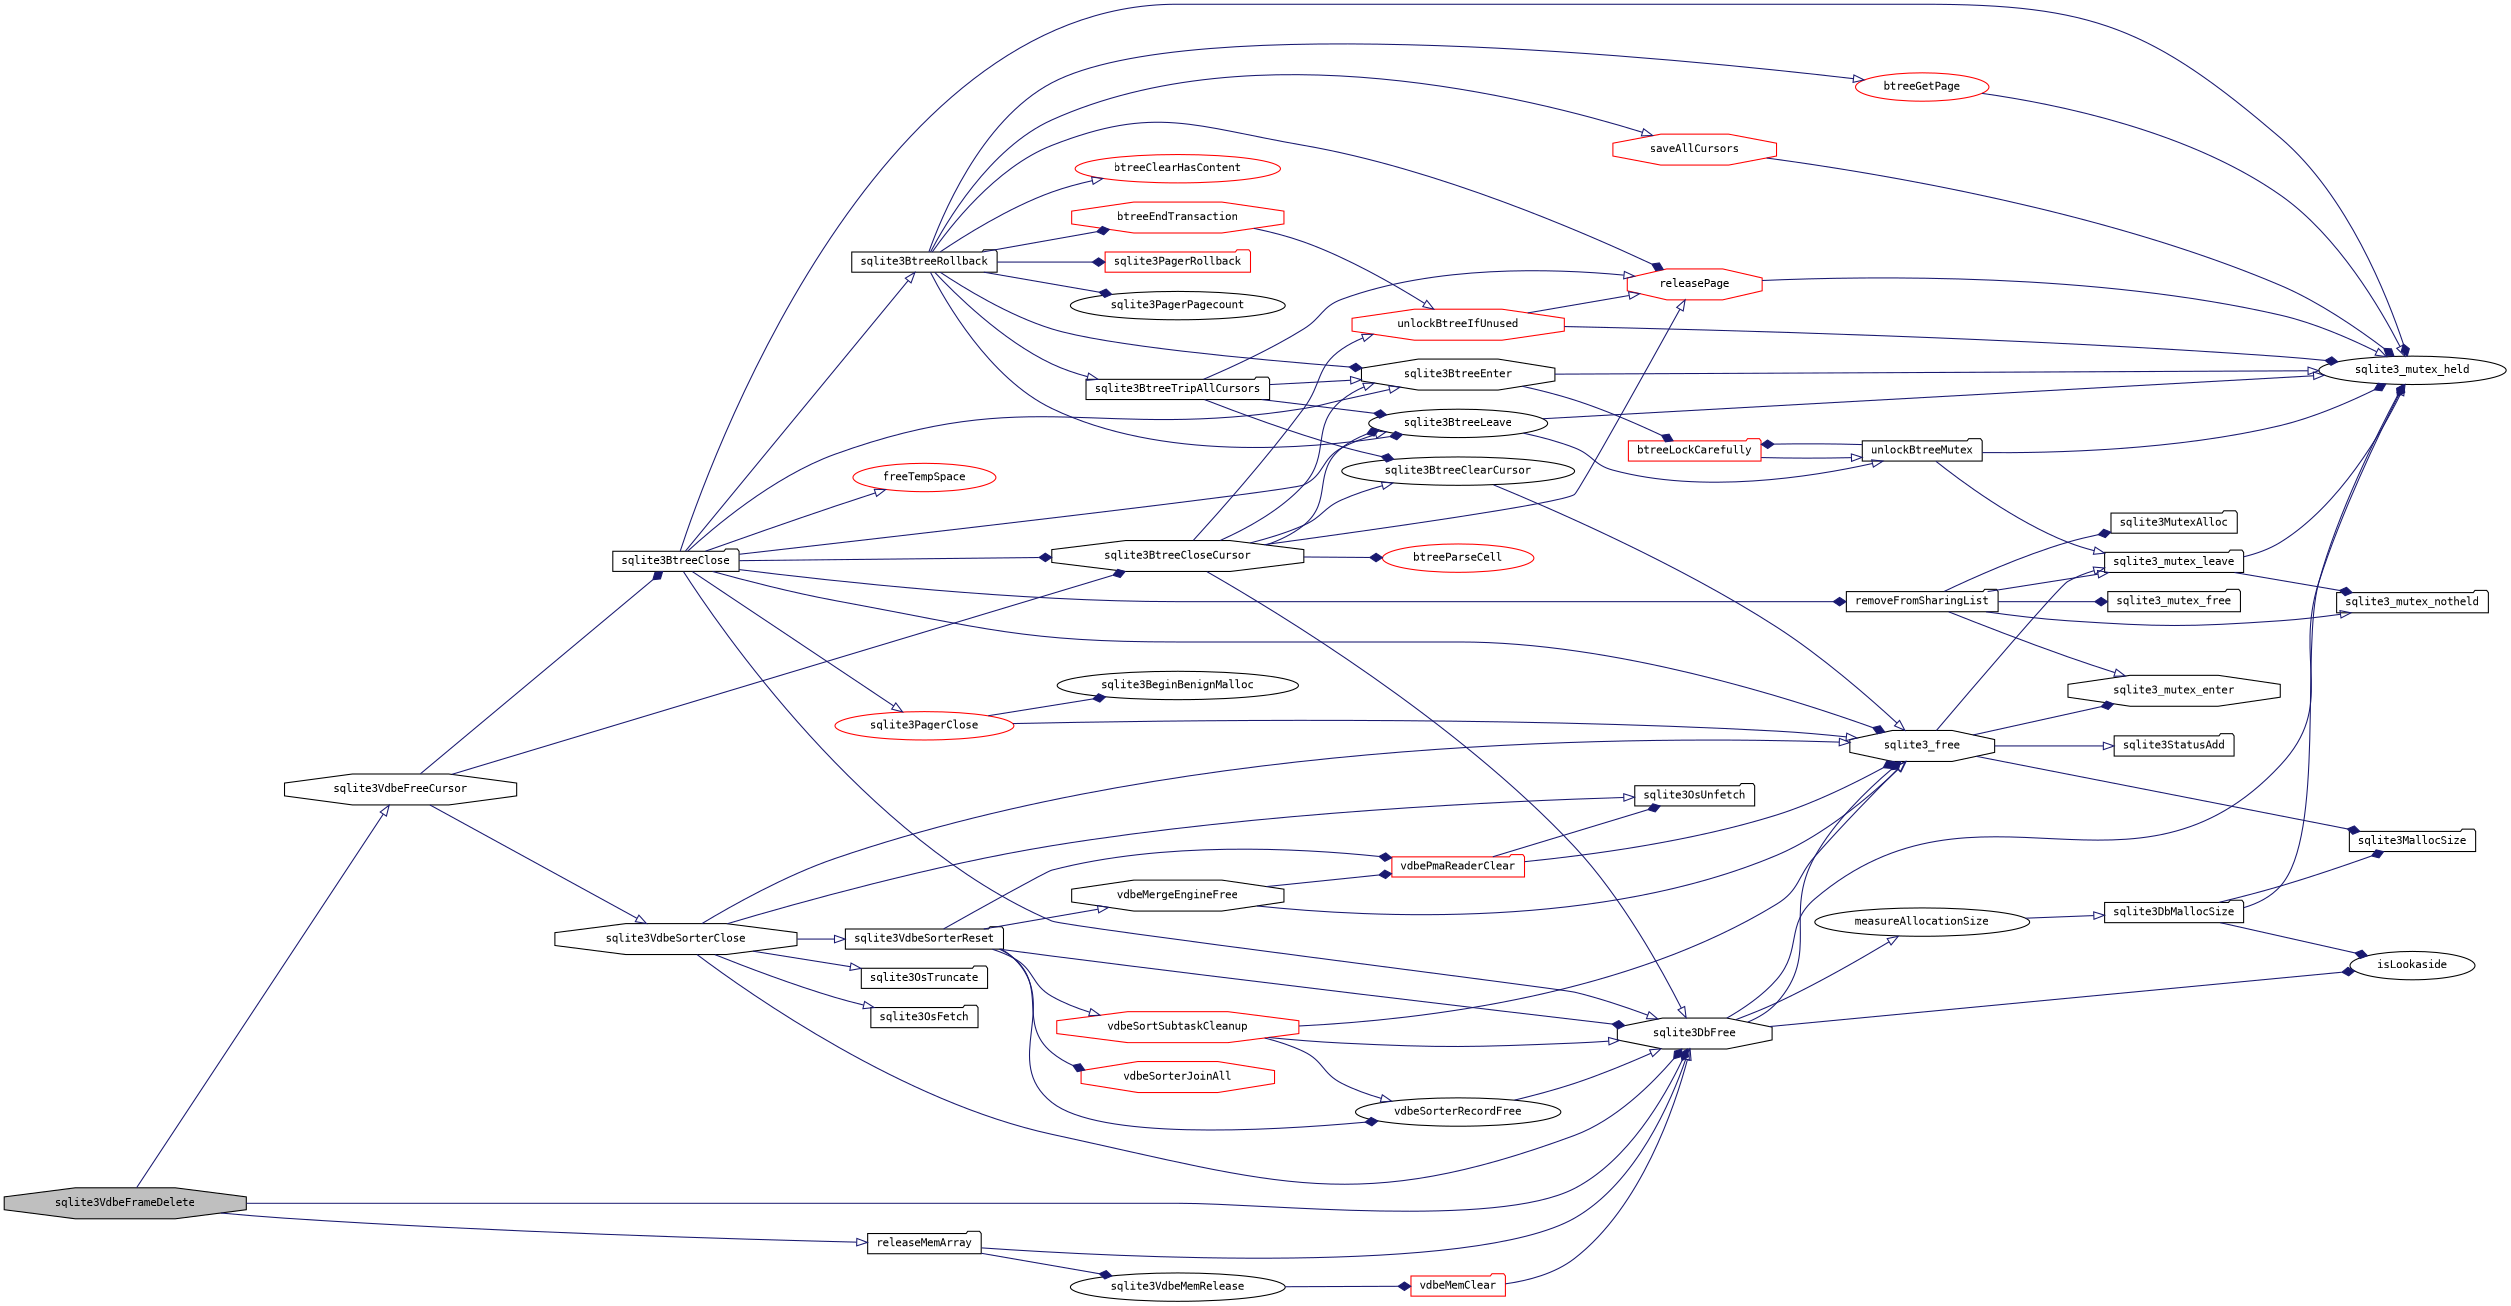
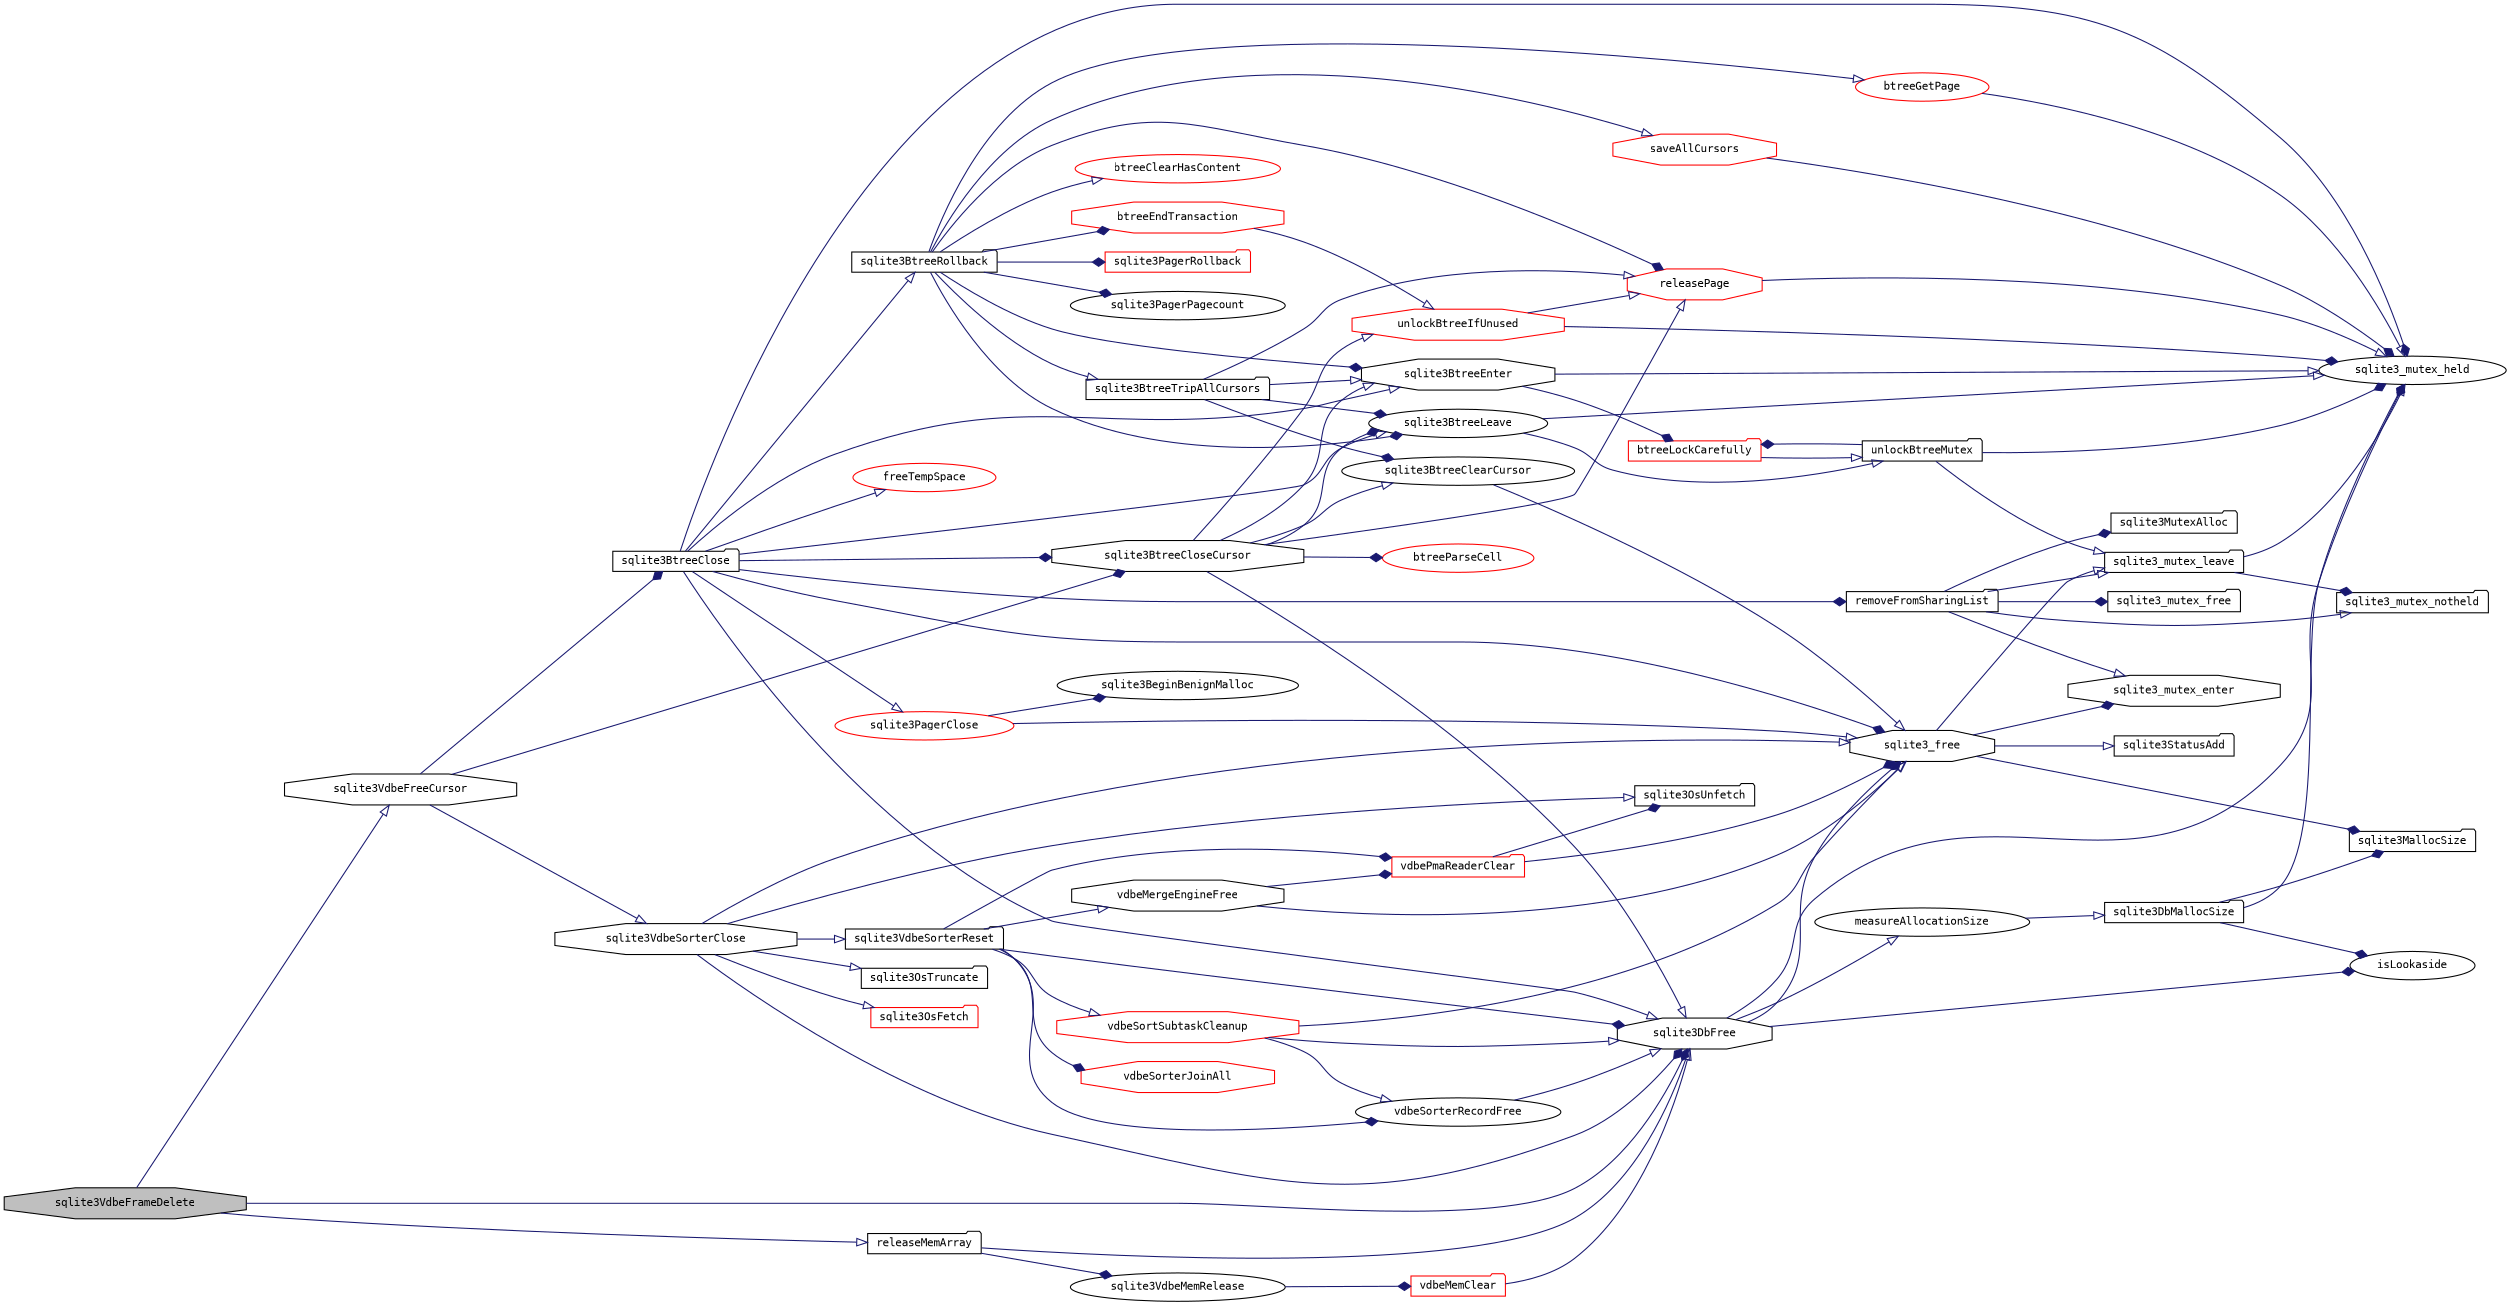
node "sqlite3OsFetch": color black -> red
